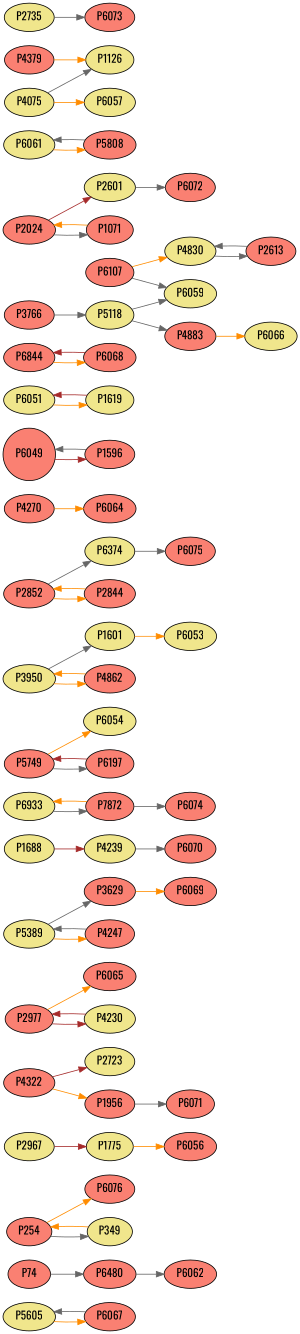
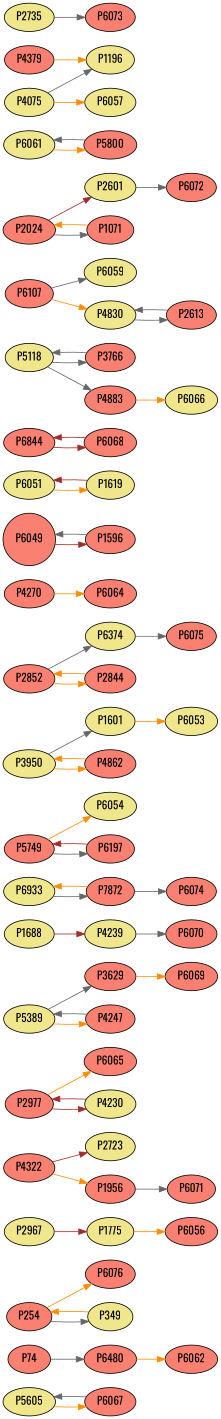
node "P1126": label "P1126" -> "P1196"
node "P5808": label "P5808" -> "P5800"
edge "P5118" -> "P6059": now "P5118" -> "P3766"
edge "P6844" -> "P6068": color darkorange -> brown
edge "P6480" -> "P6062": color gray40 -> darkorange
